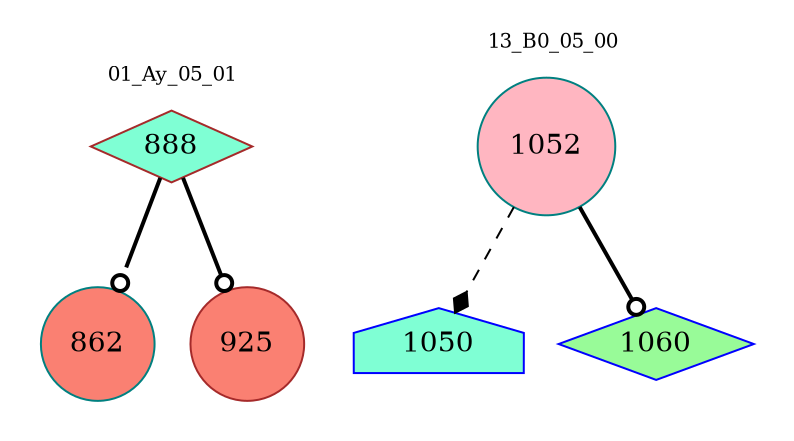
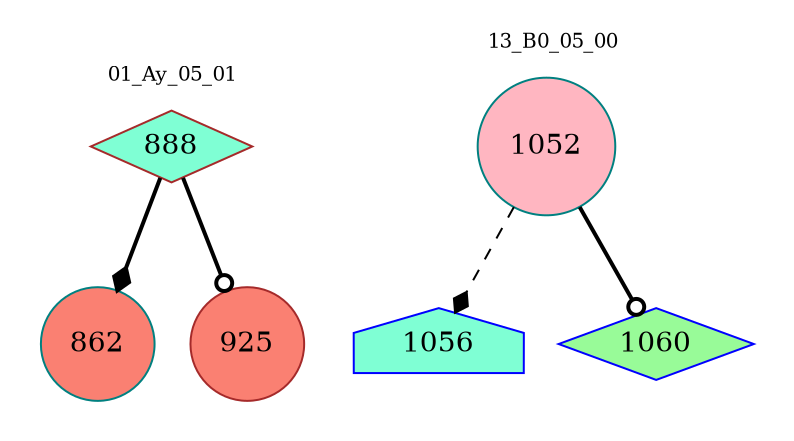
edge "888" -> "862": arrowhead odot -> diamond
node "1050": label "1050" -> "1056"
